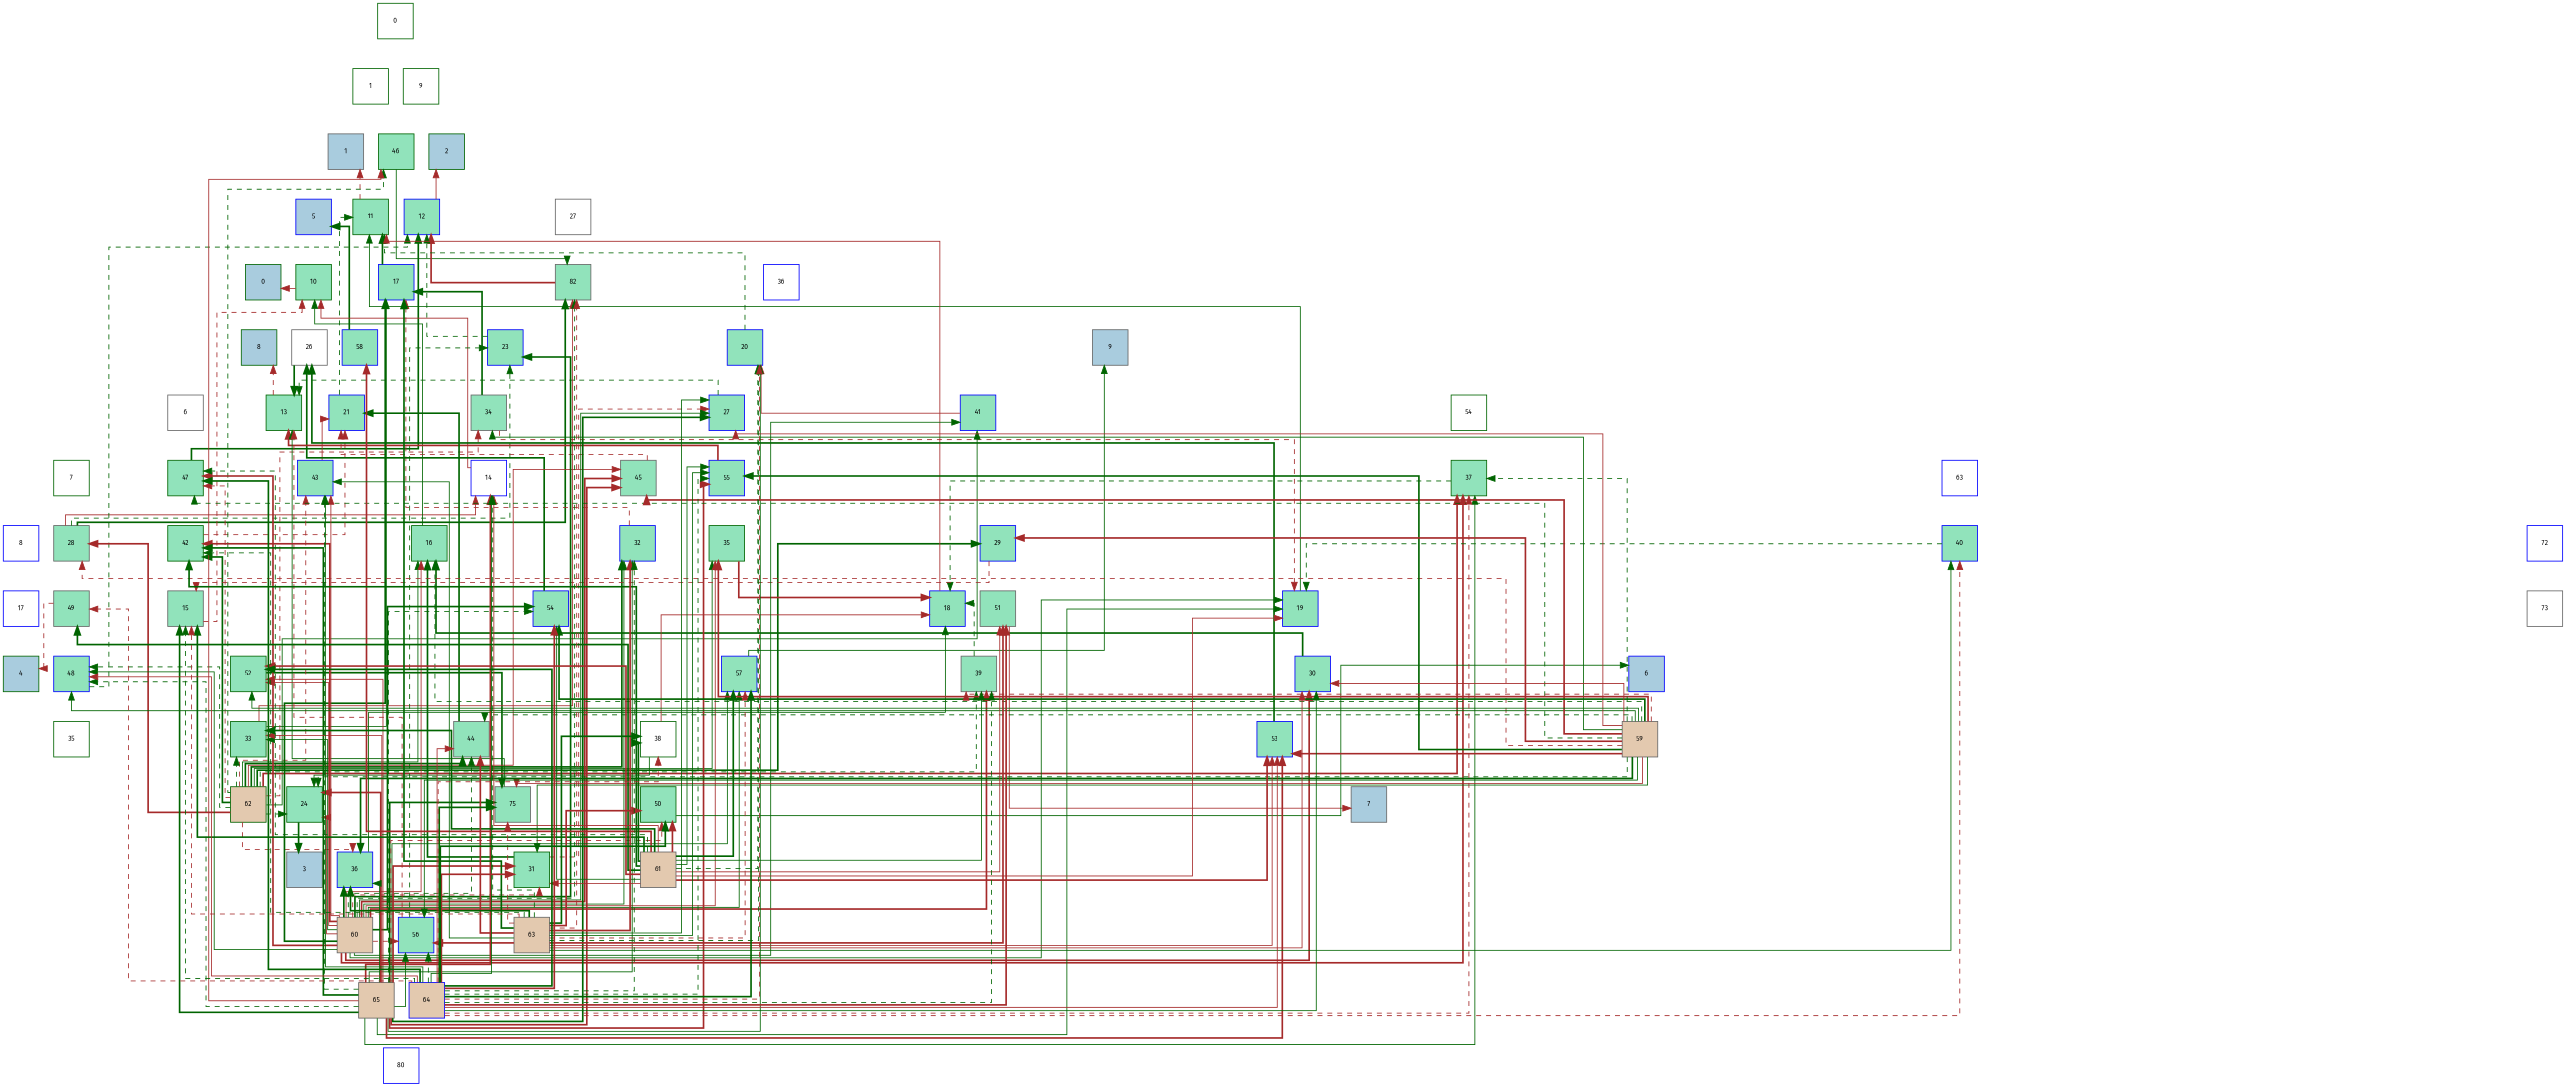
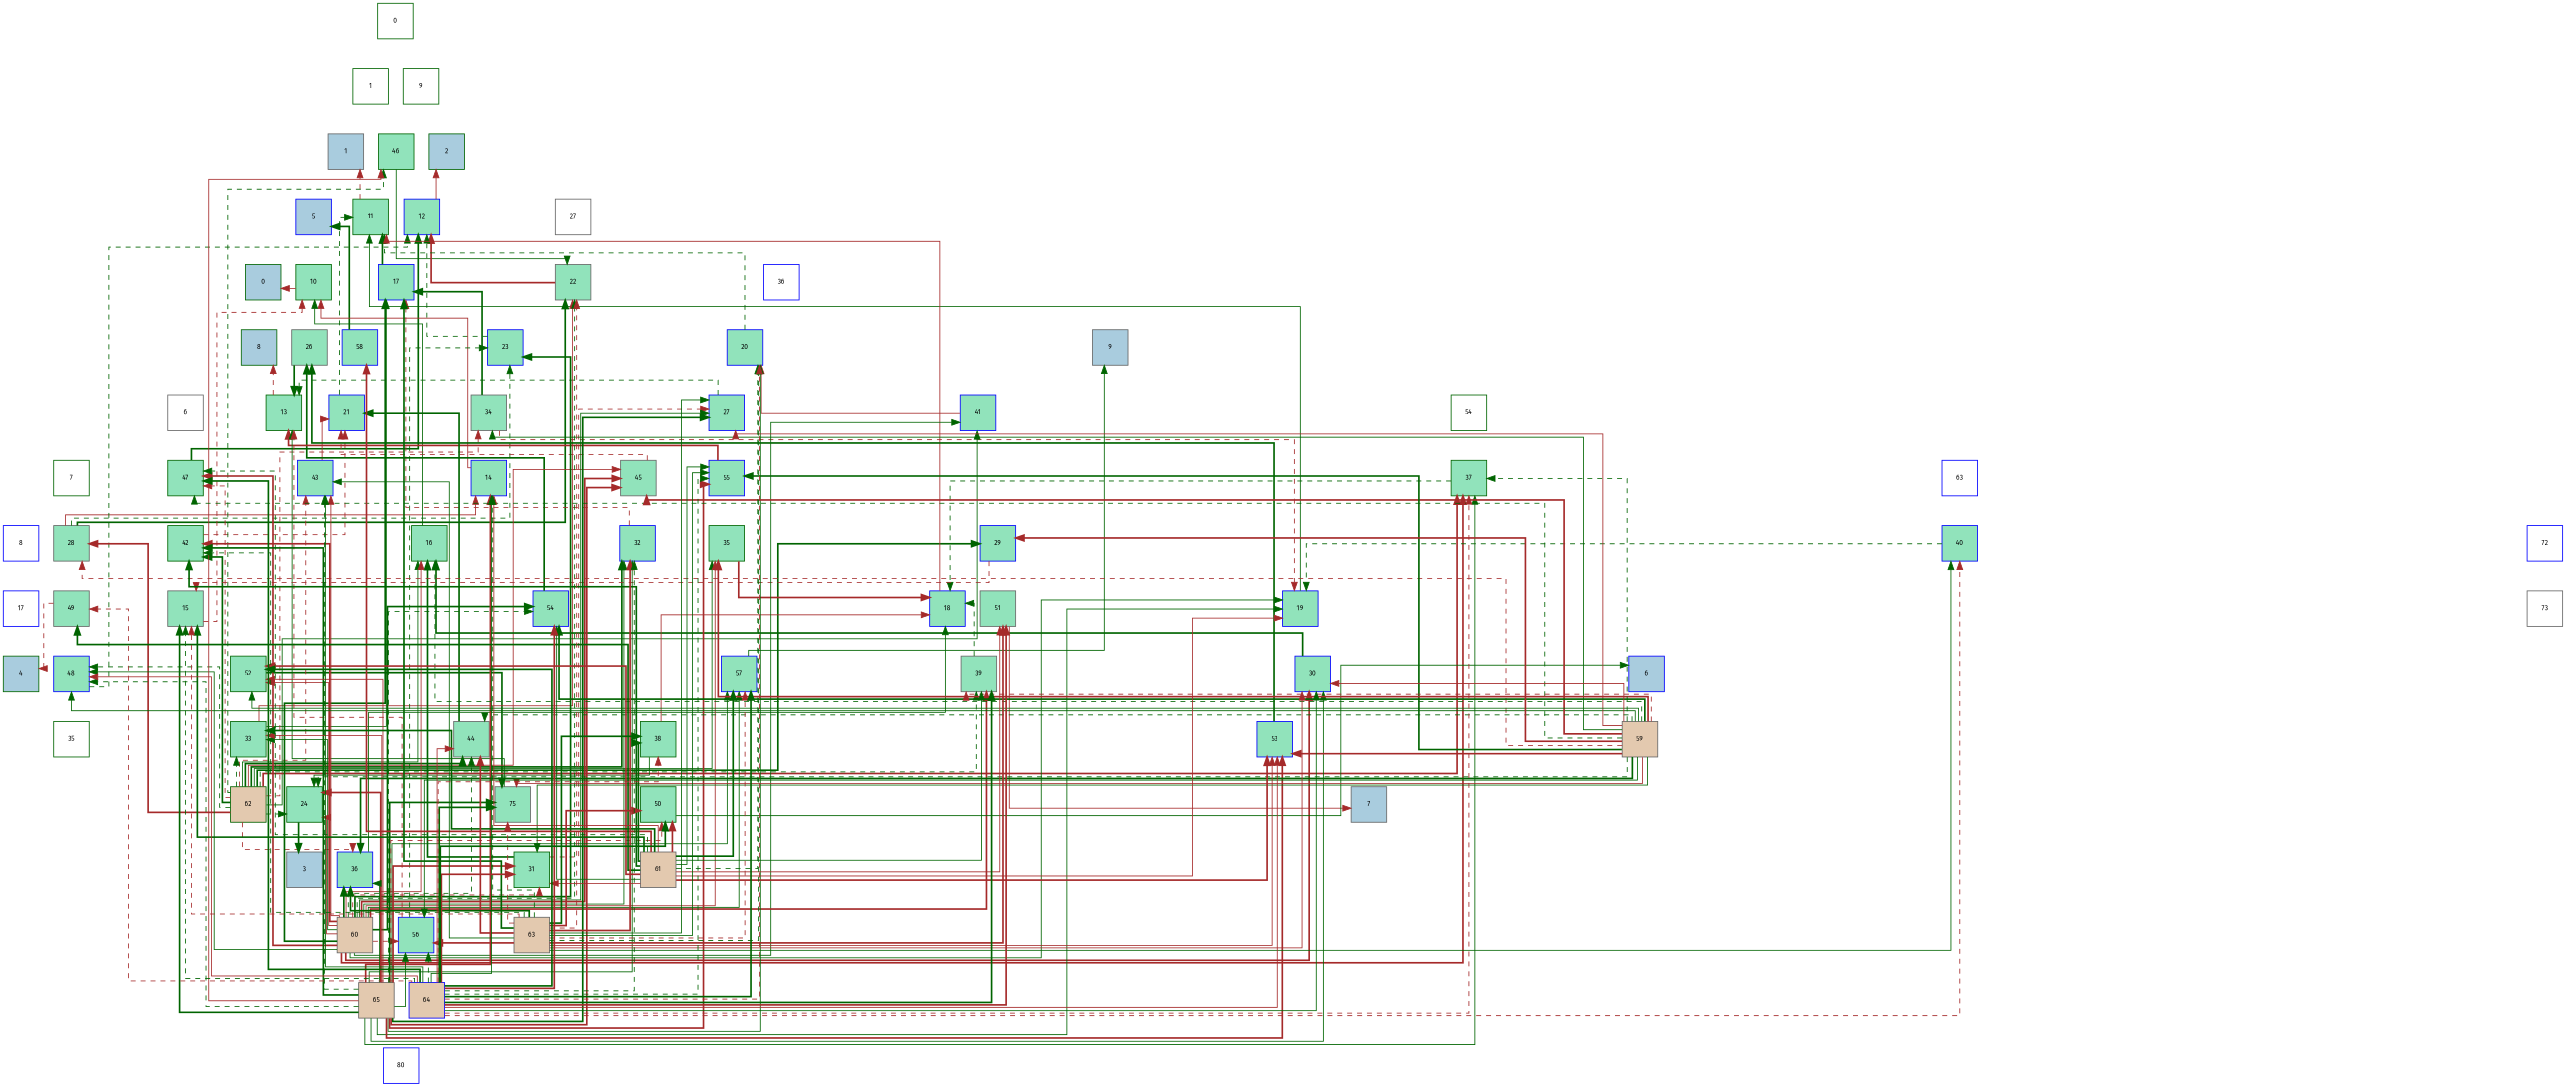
node "82": label "82" -> "22"
node "26": fillcolor #ffffff -> #91e3bb
node "14": fillcolor #ffffff -> #91e3bb
node "38": fillcolor #ffffff -> #91e3bb
edge "64" -> "39": style dashed -> bold
edge "65" -> "30": added
